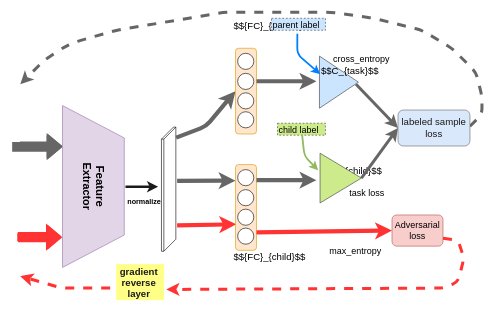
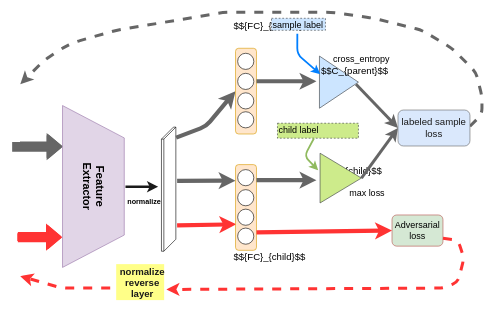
node "parent label": label "parent label" -> "sample label"
node "$$C_{task}$$": label "$$C_{task}$$" -> "$$C_{parent}$$"
node "child label": size 48x12 -> 81x15
node "task loss": label "task loss" -> "max loss"
node "Adversarial loss": fillcolor #f8cecc -> #d5e8d4
node "max_entropy": removed
node "gradient reverse layer": label "gradient reverse layer" -> "normalize reverse layer"
